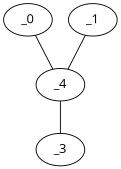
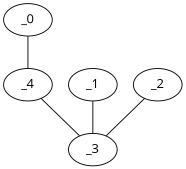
edge "_1" -- "_4": now "_1" -- "_3"
node "_2": added
